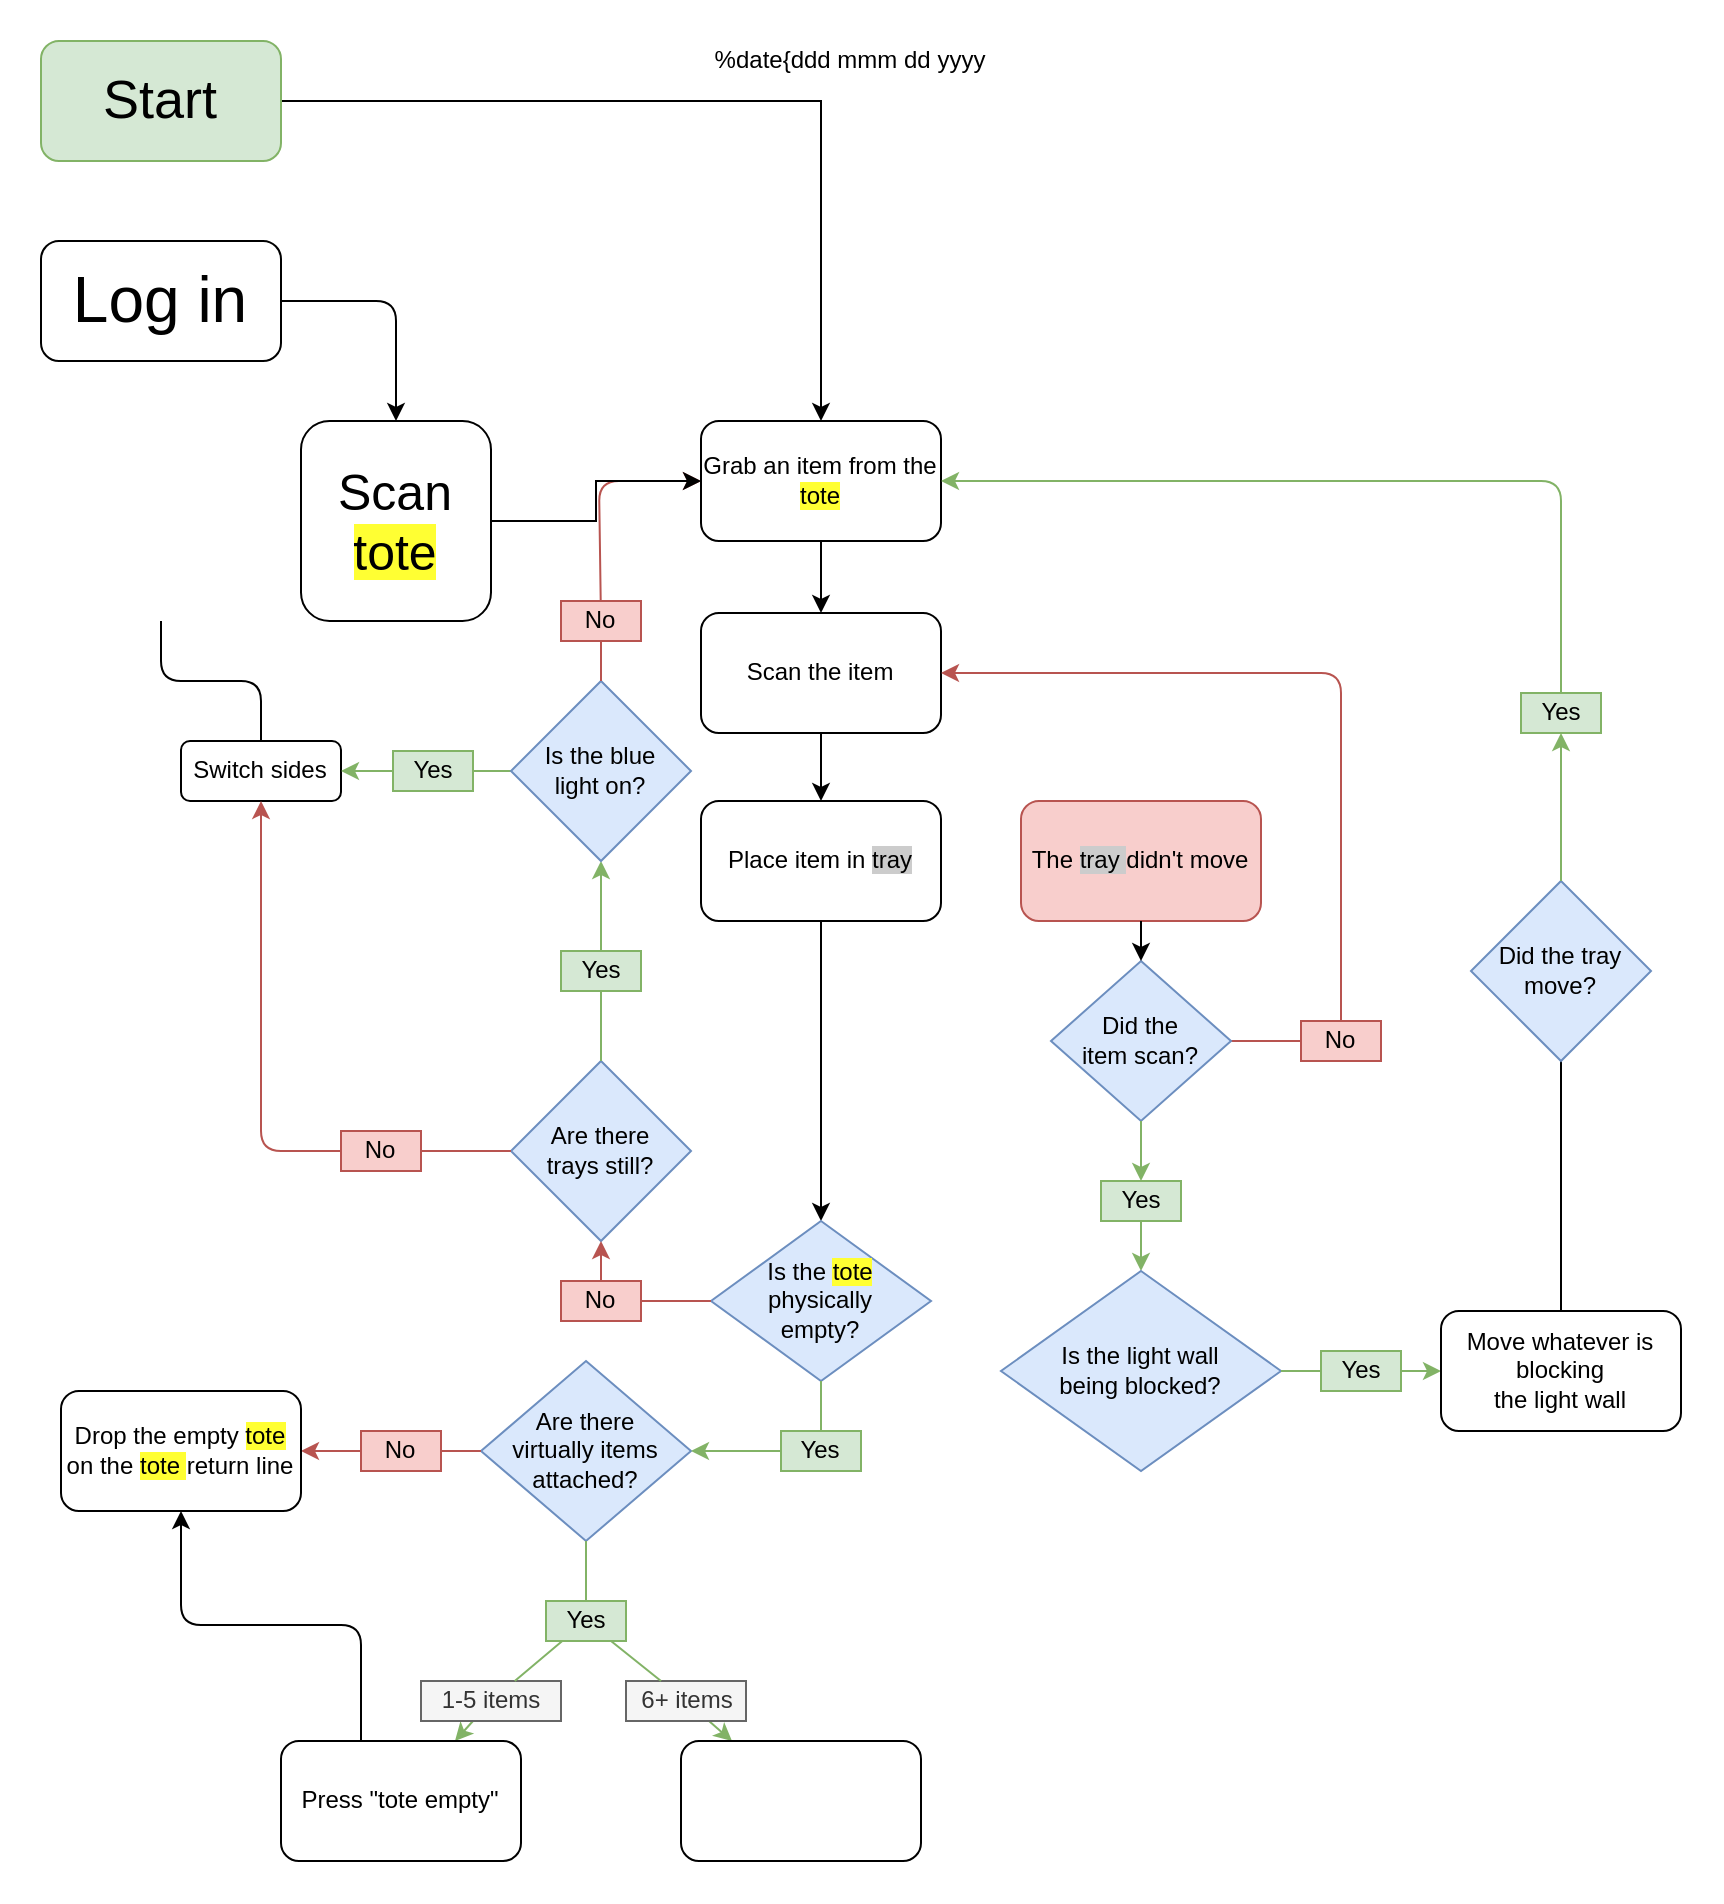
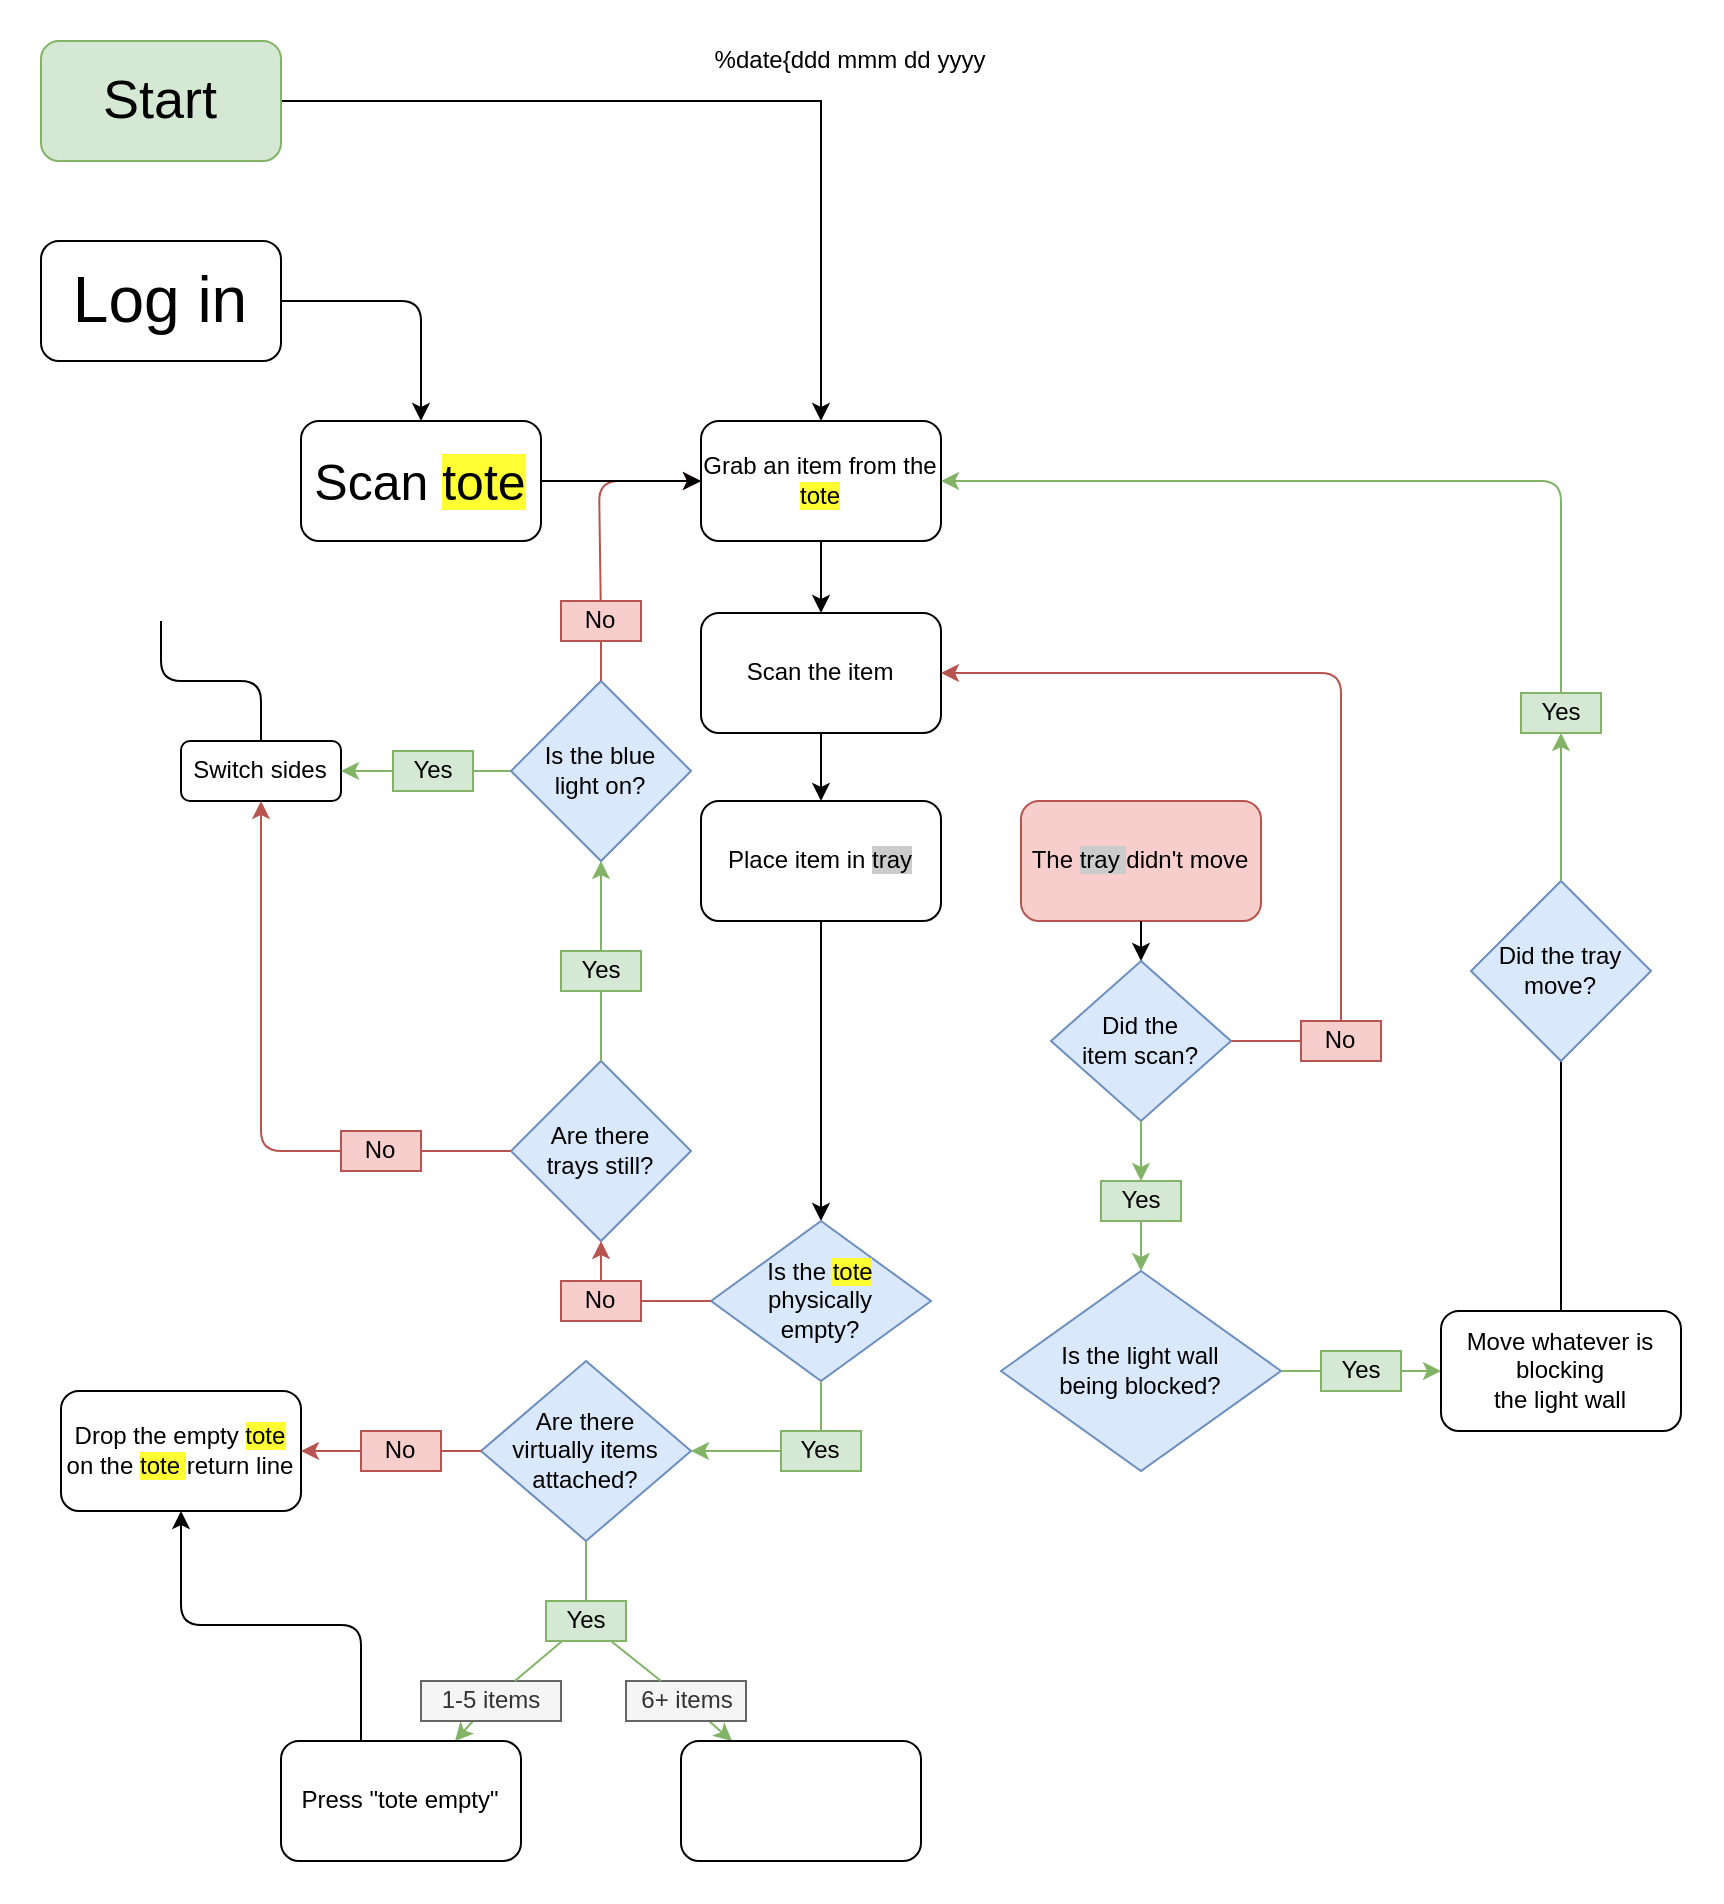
node "Scan tote": size 190x200 -> 240x120
